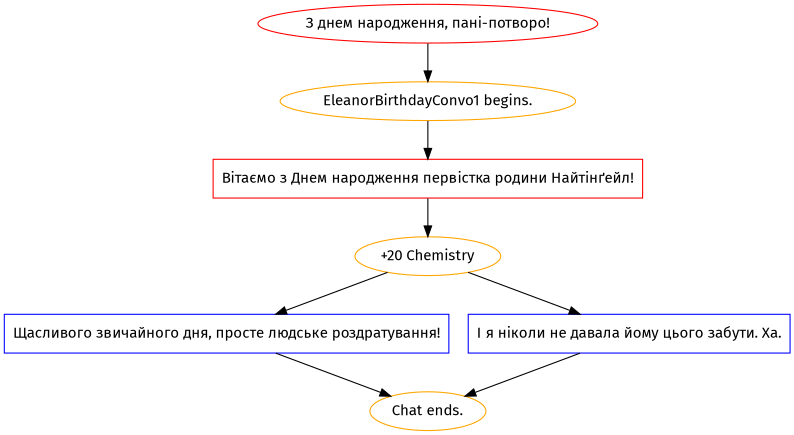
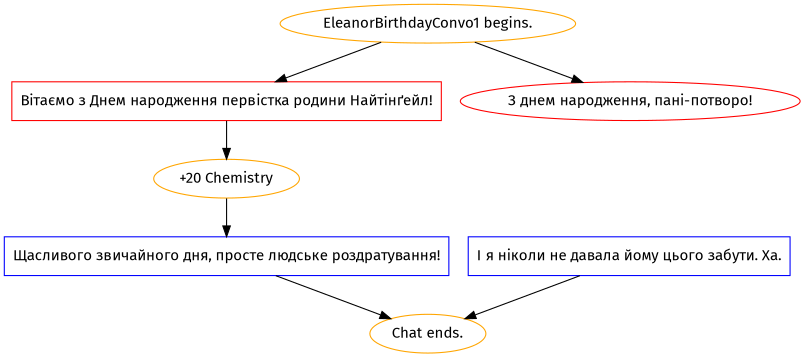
edge "З днем народження, пані-потворо!" -> "EleanorBirthdayConvo1 begins.": reversed
edge "+20 Chemistry" -> "І я ніколи не давала йому цього забути. Ха.": removed
